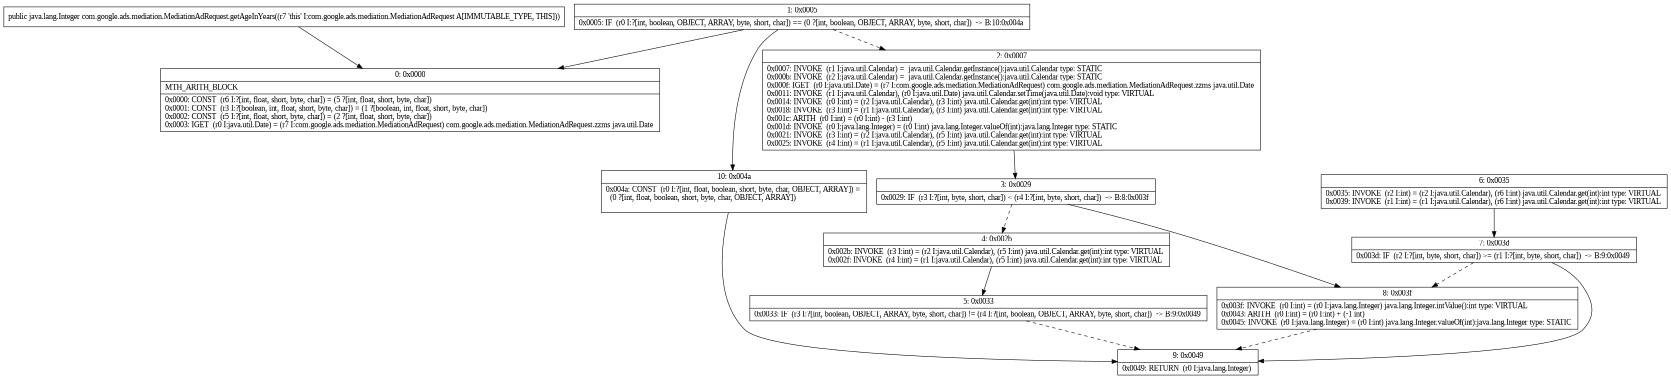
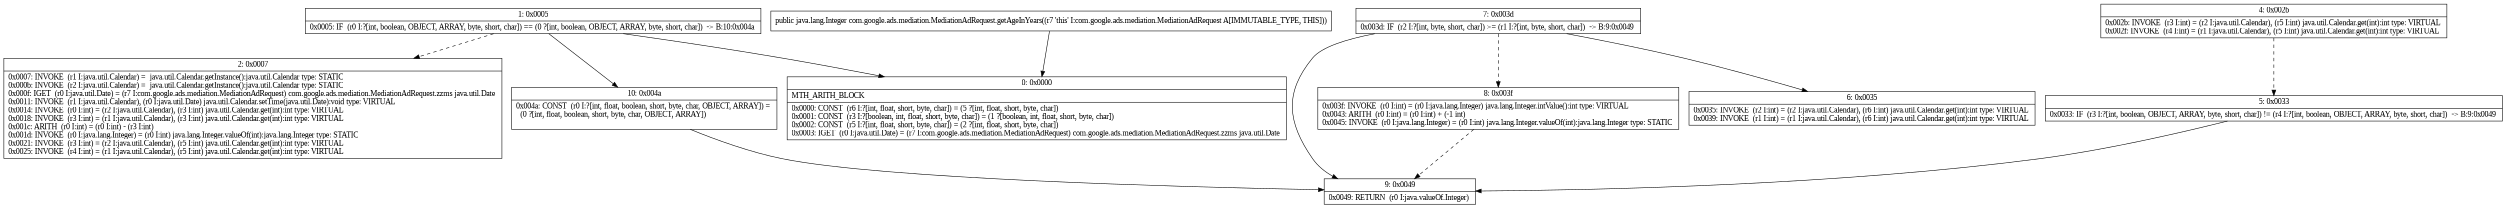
node "3: 0x0029": removed
edge "6: 0x0035" -> "7: 0x003d": reversed
edge "4: 0x002b" -> "5: 0x0033": style solid -> dashed
edge "5: 0x0033" -> "9: 0x0049": style dashed -> solid
node "9: 0x0049": text "0x0049: RETURN  (r0 I:java.lang.Integer)" -> "0x0049: RETURN  (r0 I:java.valueOf.Integer)"
